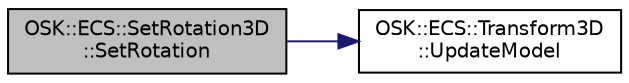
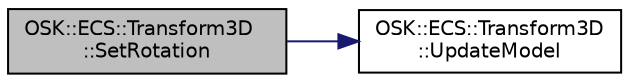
node "OSK::ECS::SetRotation3D ::SetRotation": label "OSK::ECS::SetRotation3D ::SetRotation" -> "OSK::ECS::Transform3D ::SetRotation"
